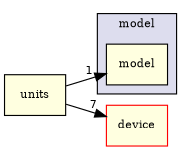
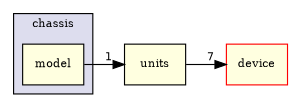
cluster "model": label "model" -> "chassis"
edge "units" -> "model": reversed
